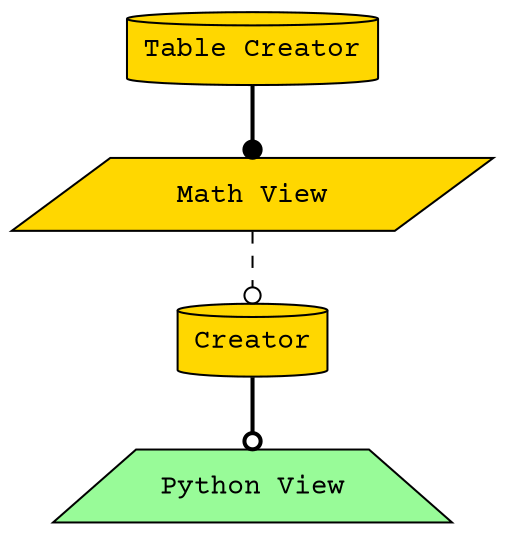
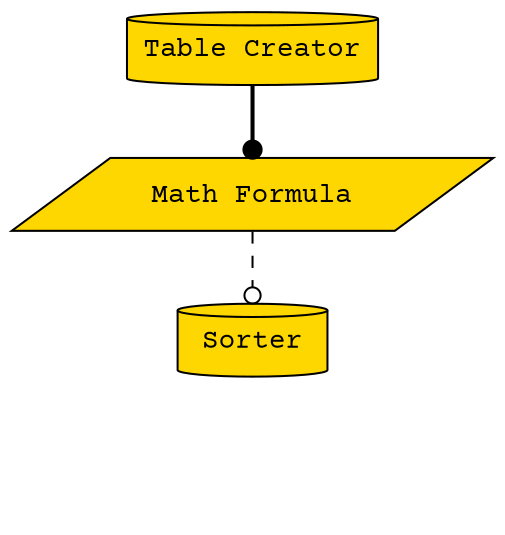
node "Math View": label "Math View" -> "Math Formula"
node "Creator": label "Creator" -> "Sorter"
node "Python View": removed
